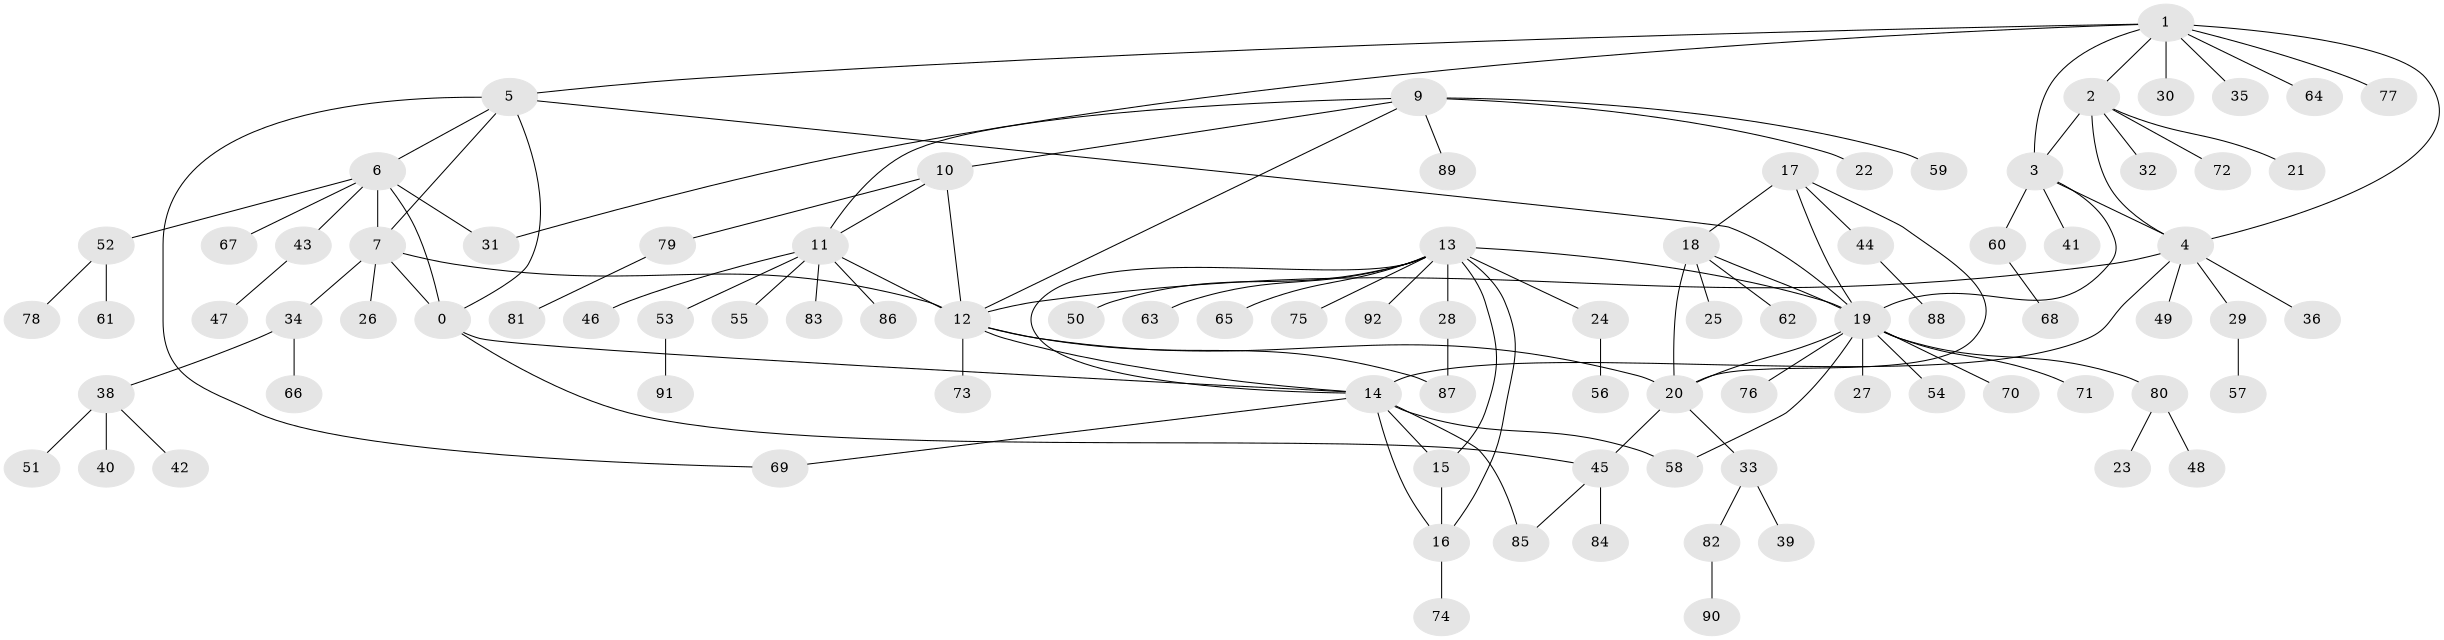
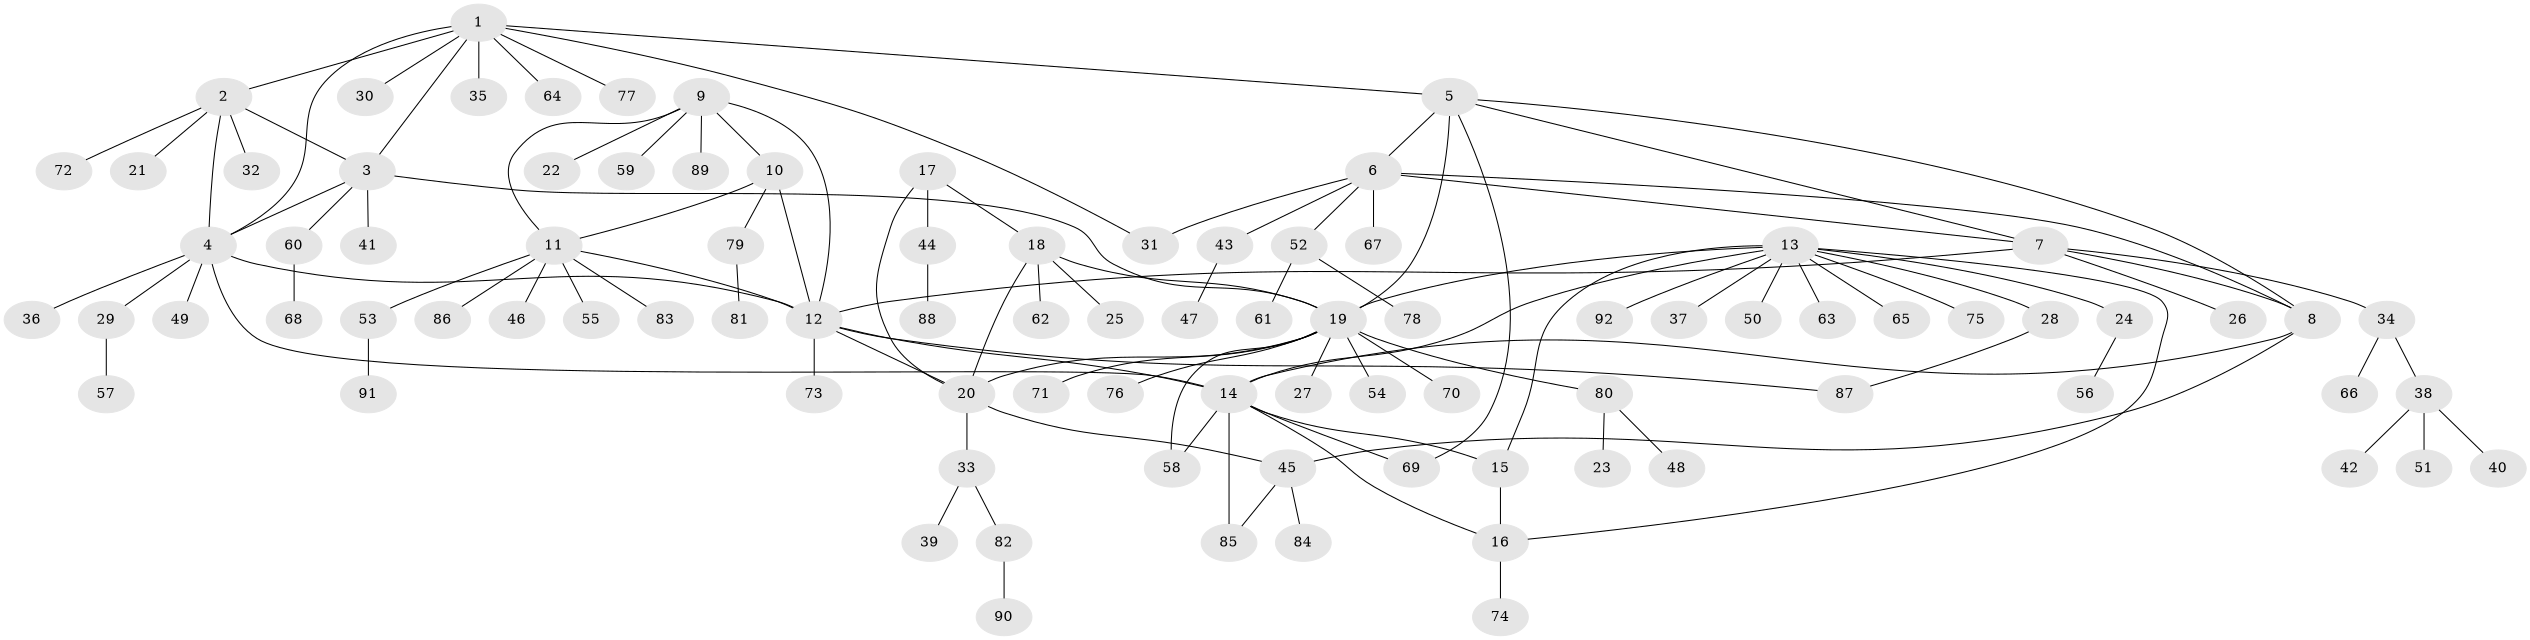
edge "17" -- "19": removed
node "0": label "0" -> "8"
node "37": added
